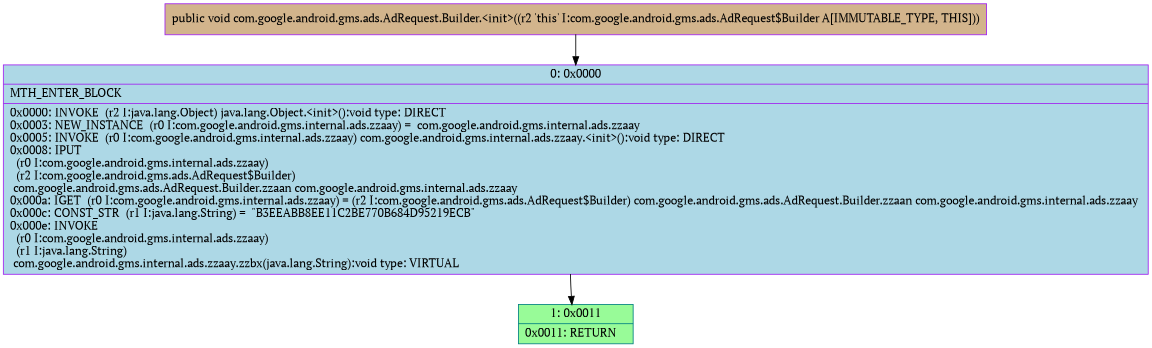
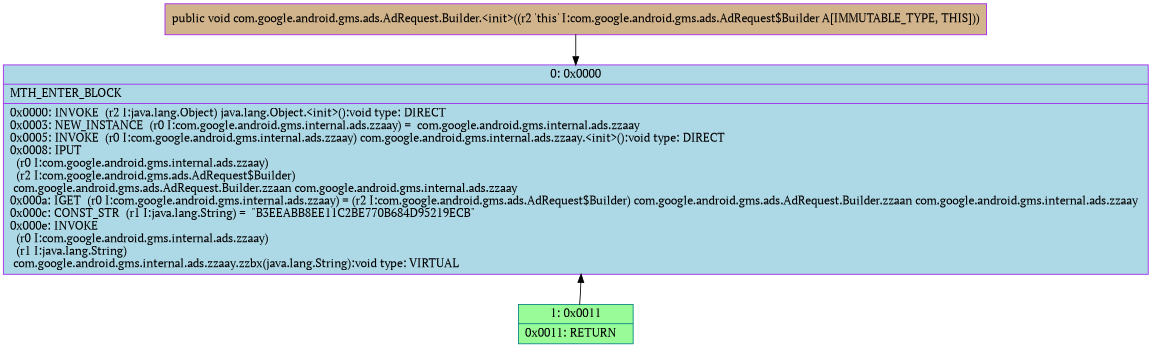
edge "0: 0x0000" -> "1: 0x0011": reversed
